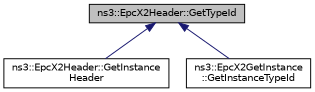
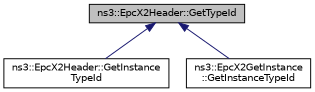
node "ns3::EpcX2Header::GetInstance Header": label "ns3::EpcX2Header::GetInstance Header" -> "ns3::EpcX2Header::GetInstance TypeId"
